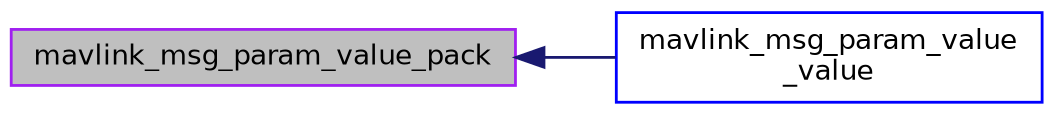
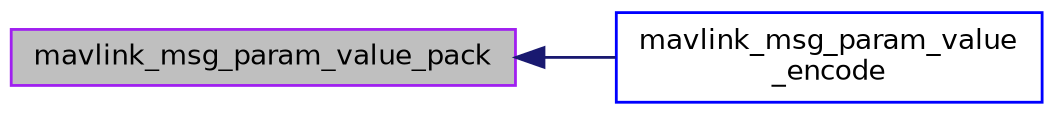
node "mavlink_msg_param_value _value": label "mavlink_msg_param_value _value" -> "mavlink_msg_param_value _encode"
